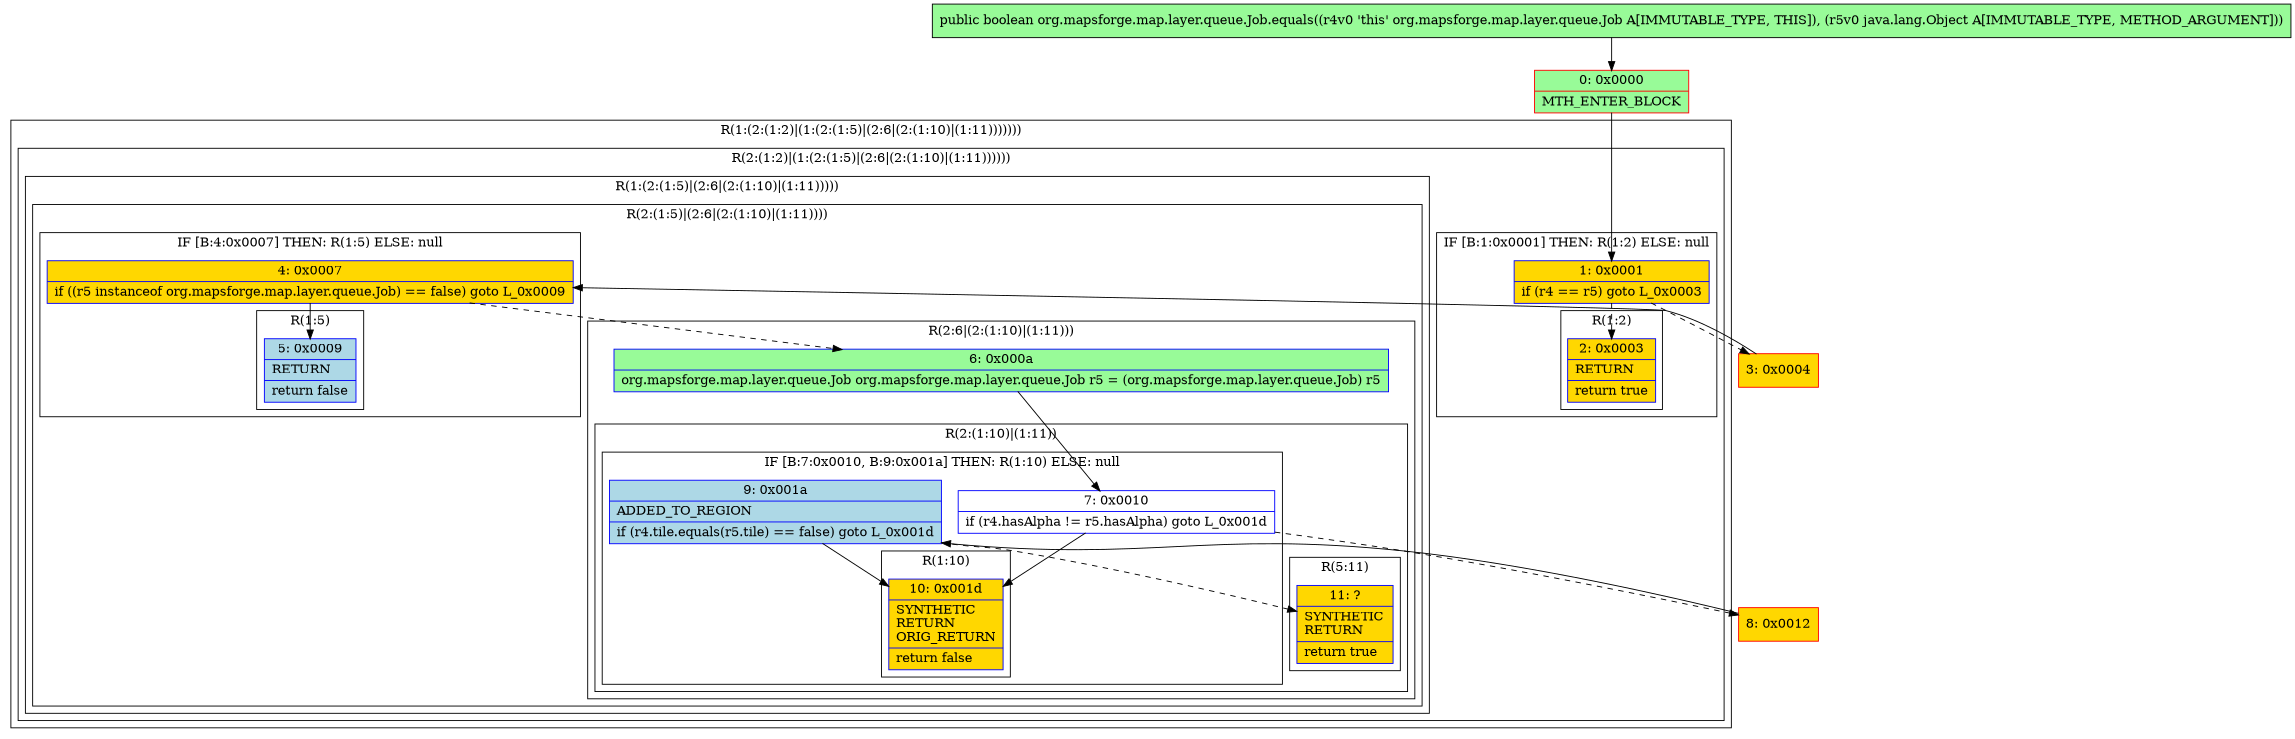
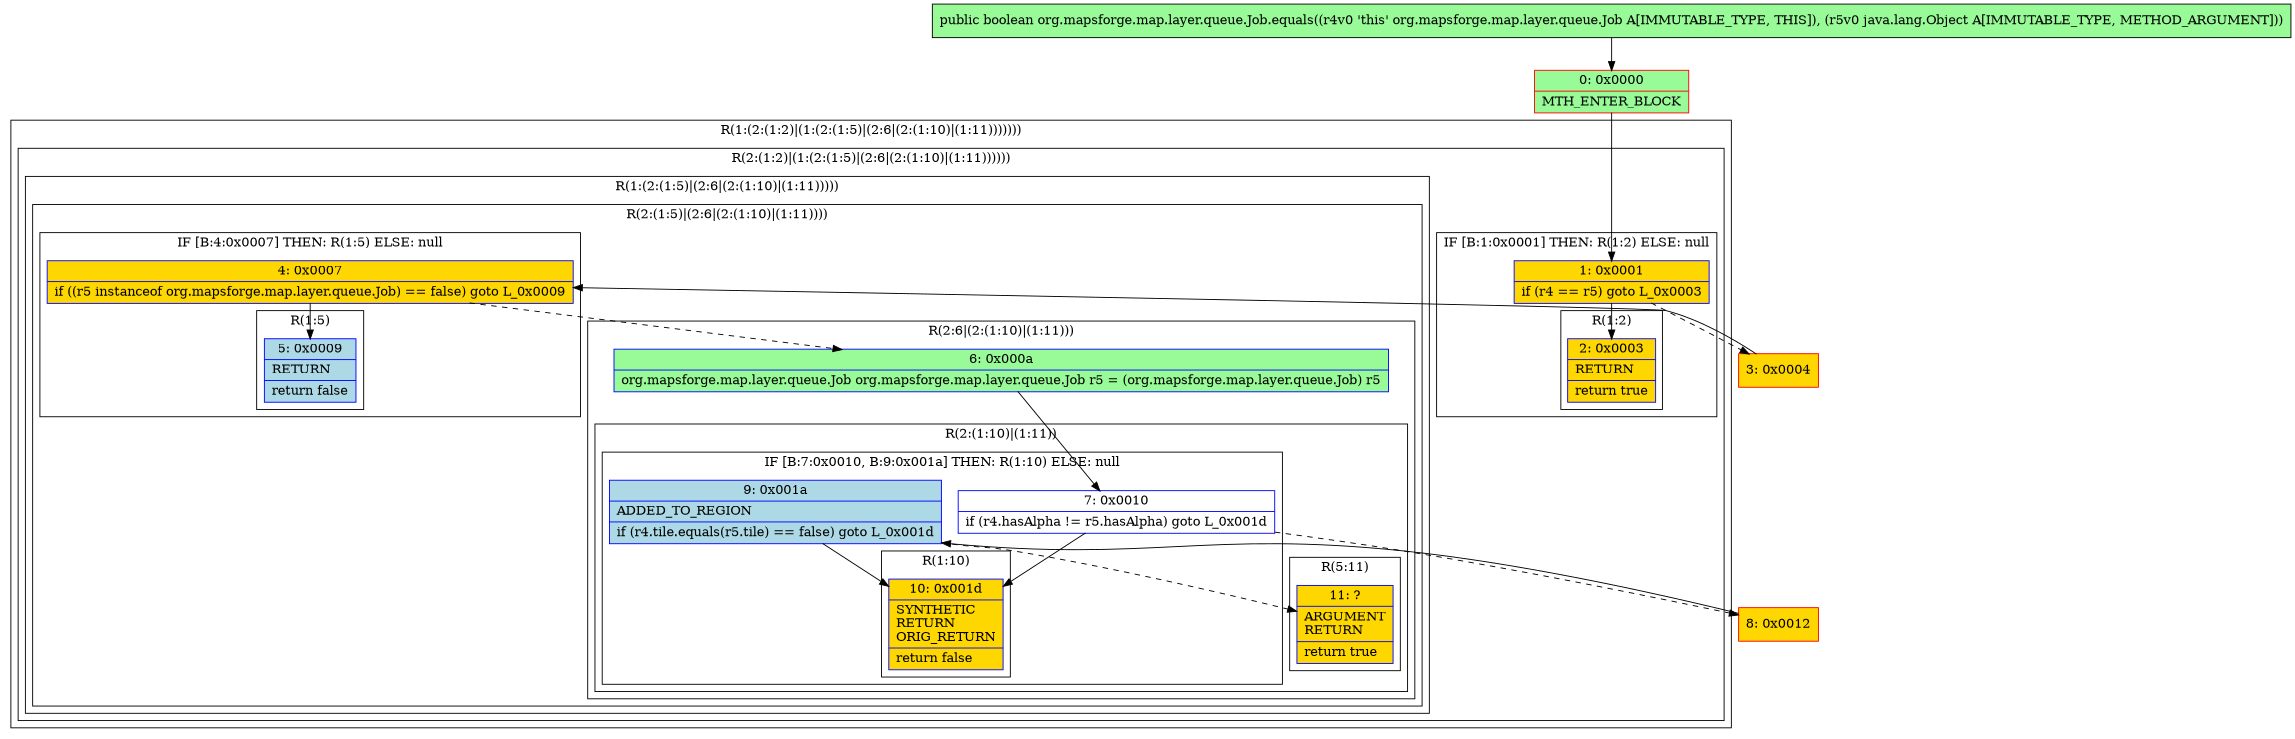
edge "1: 0x0001" -> "2: 0x0003": style dashed -> solid
node "11: ?": text "SYNTHETIC" -> "ARGUMENT"
